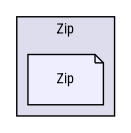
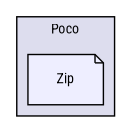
cluster "Zip": label "Zip" -> "Poco"
